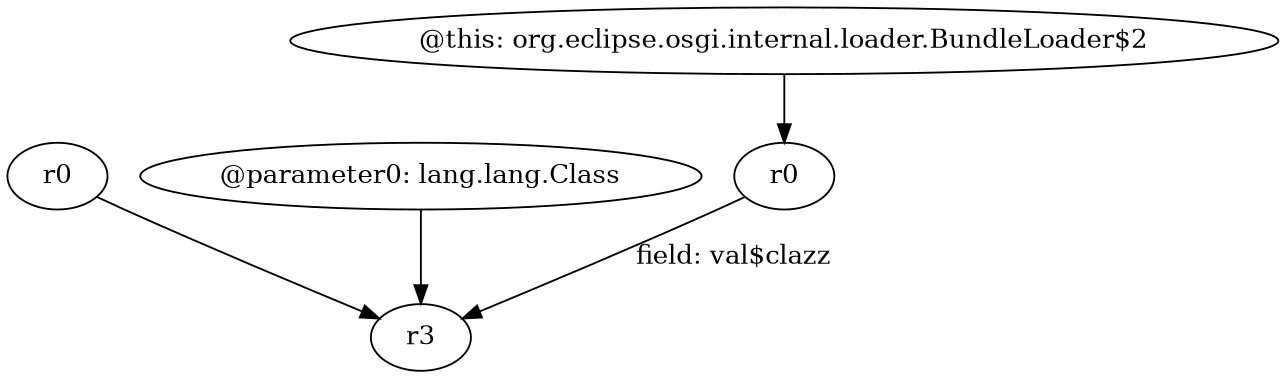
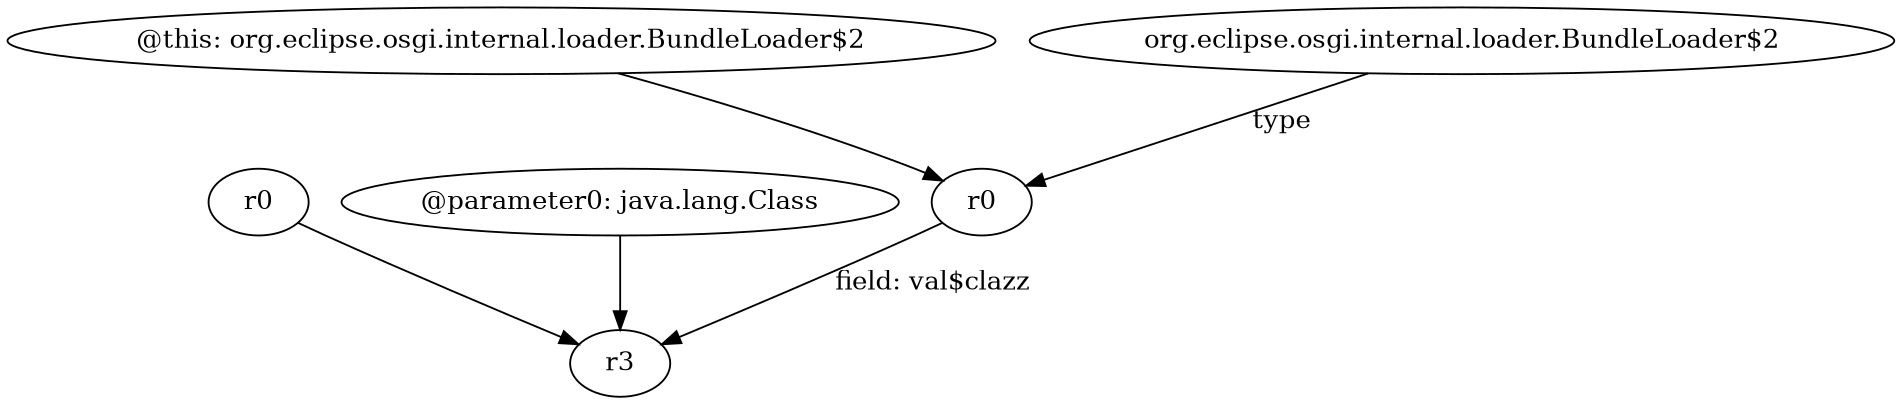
node "org.eclipse.osgi.internal.loader.BundleLoader$2": added
node "@parameter0: lang.lang.Class": label "@parameter0: lang.lang.Class" -> "@parameter0: java.lang.Class"
